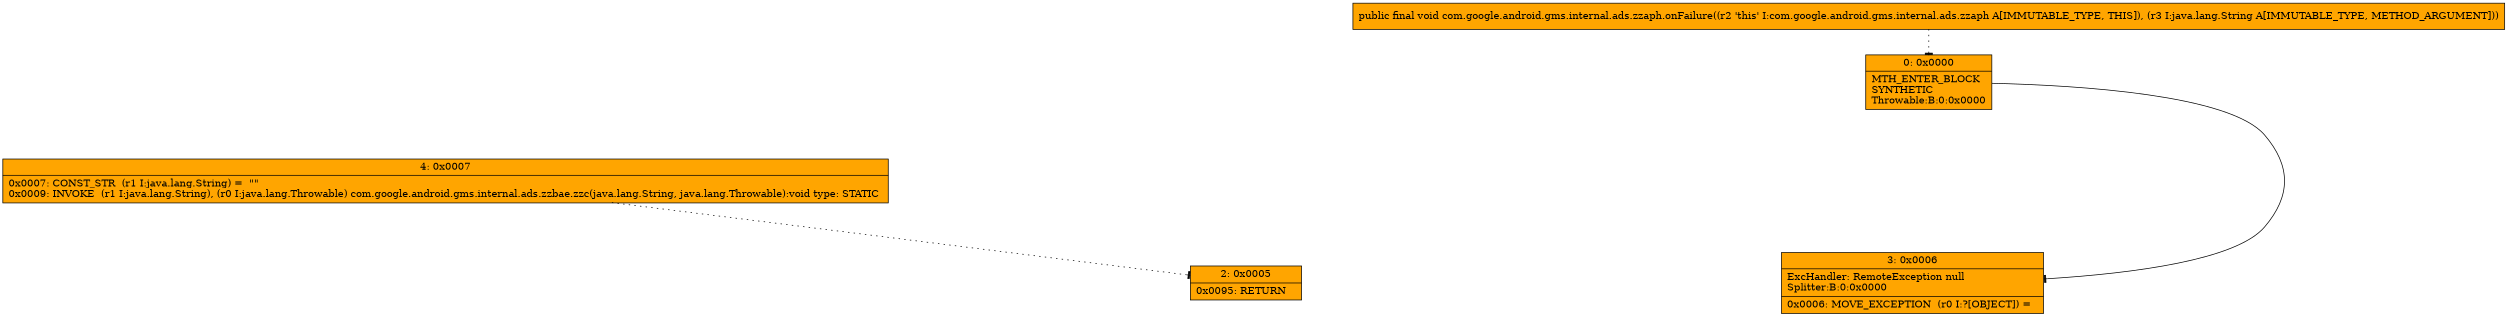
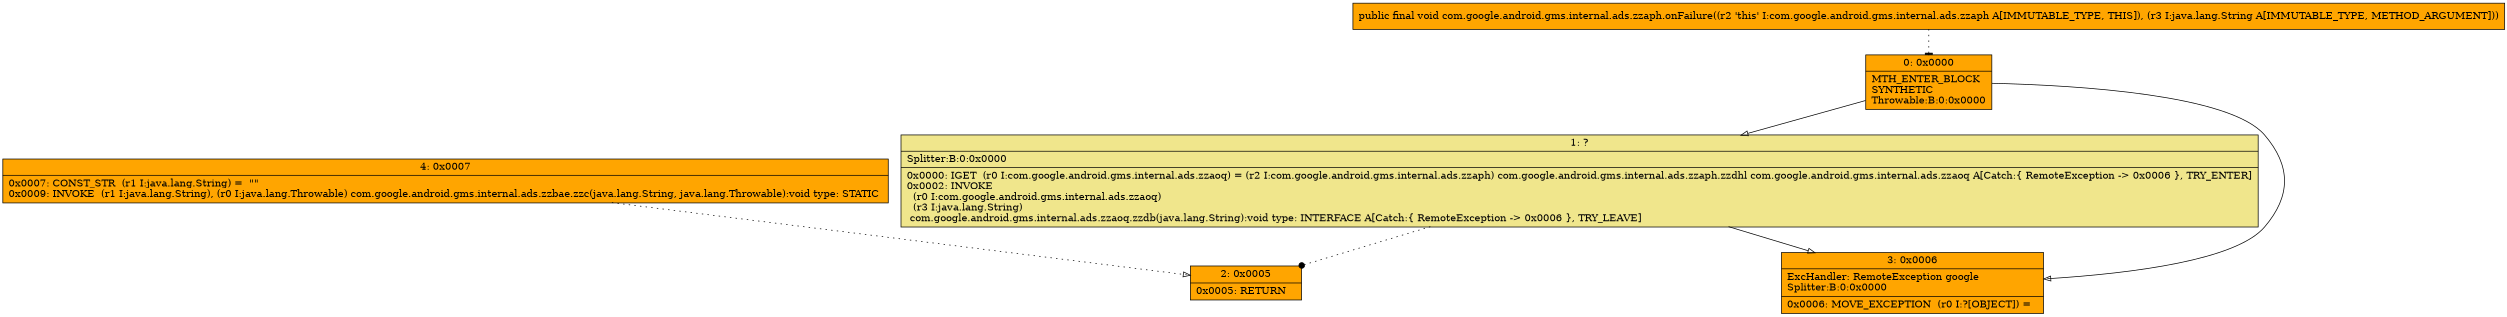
edge "0: 0x0000" -> "3: 0x0006": arrowhead tee -> onormal
node "1: ?": added
edge "4: 0x0007" -> "2: 0x0005": arrowhead tee -> onormal
node "3: 0x0006": text "ExcHandler: RemoteException null" -> "ExcHandler: RemoteException google"
node "2: 0x0005": text "0x0095: RETURN" -> "0x0005: RETURN"
